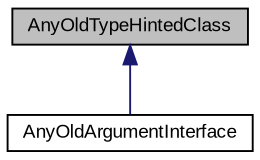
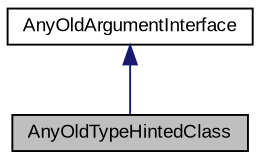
edge "AnyOldArgumentInterface" -> "AnyOldTypeHintedClass": reversed
